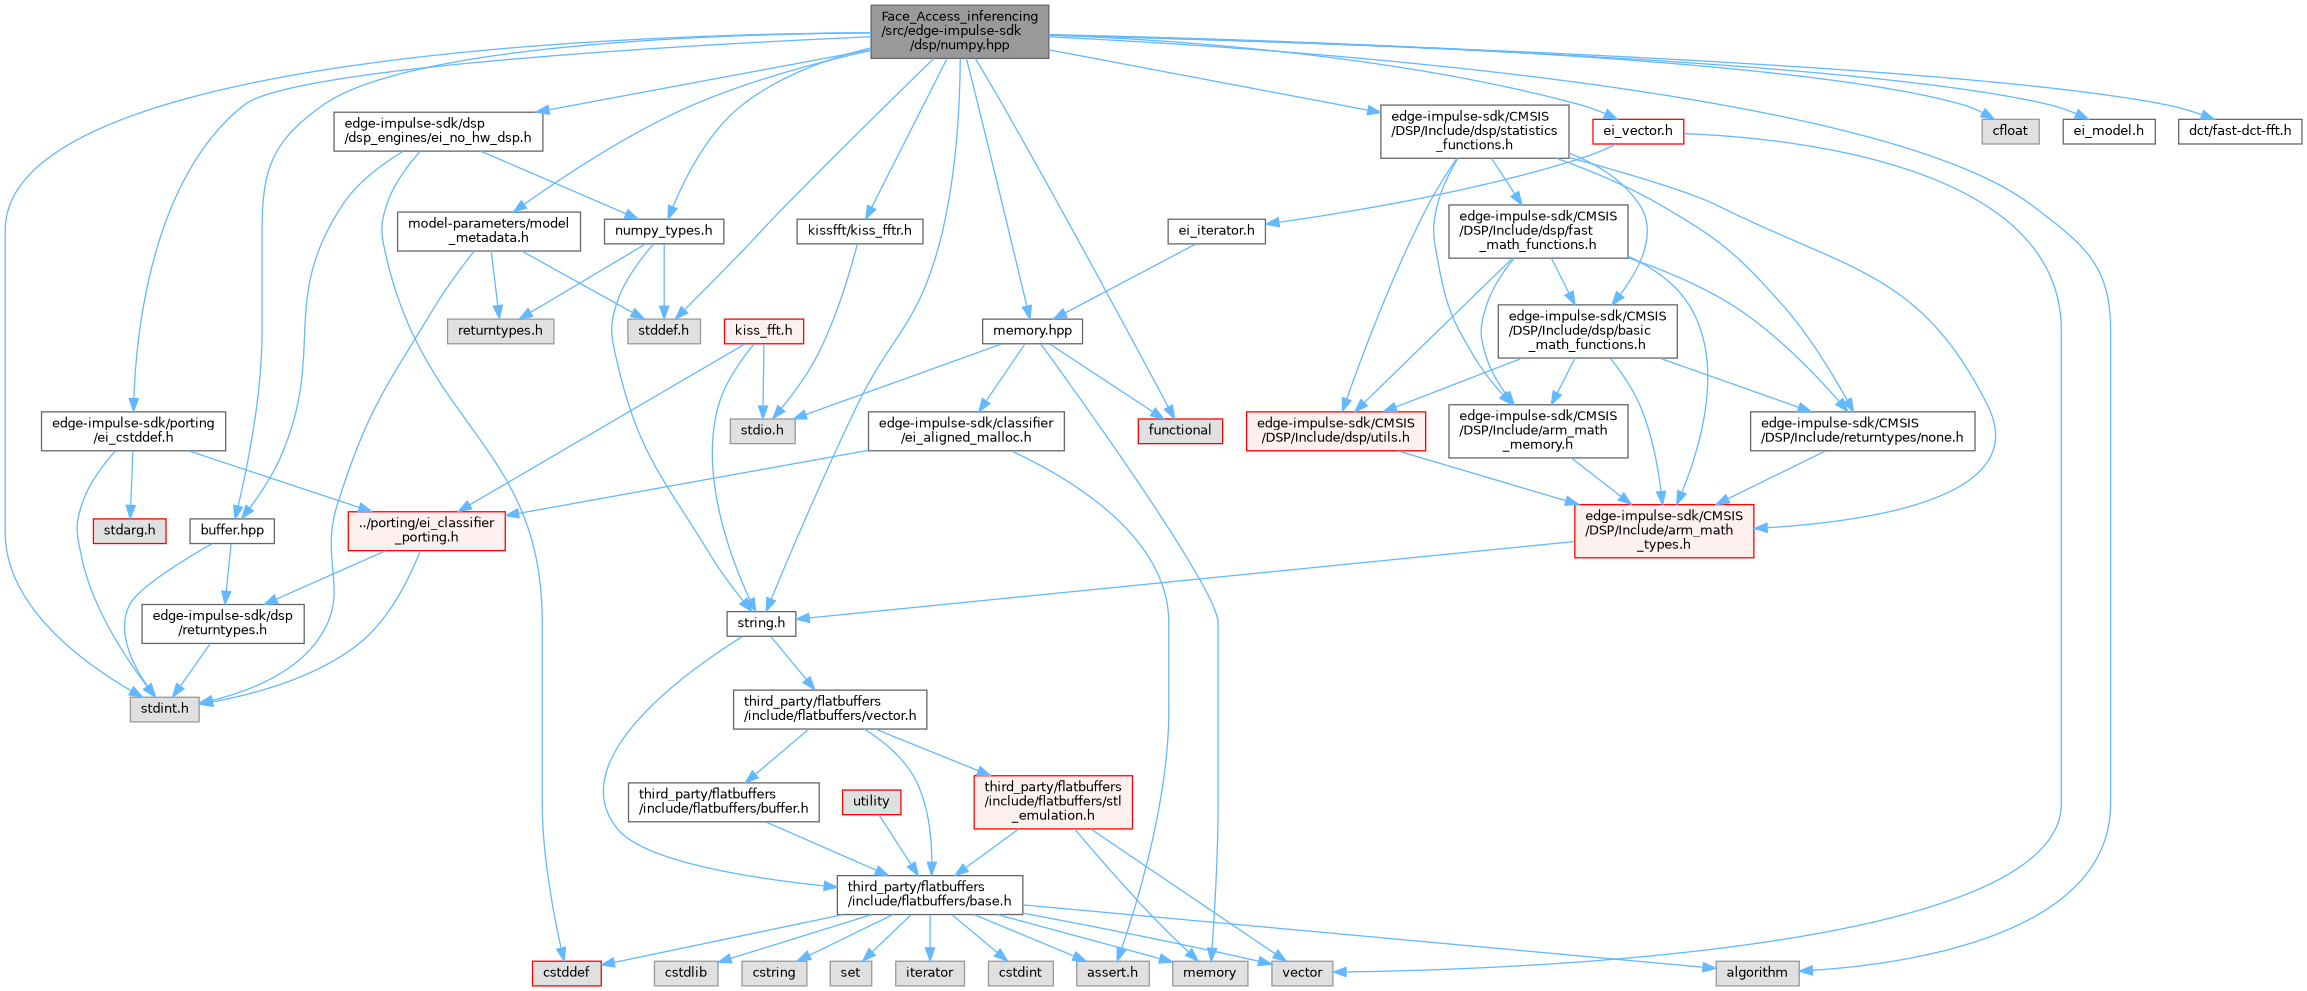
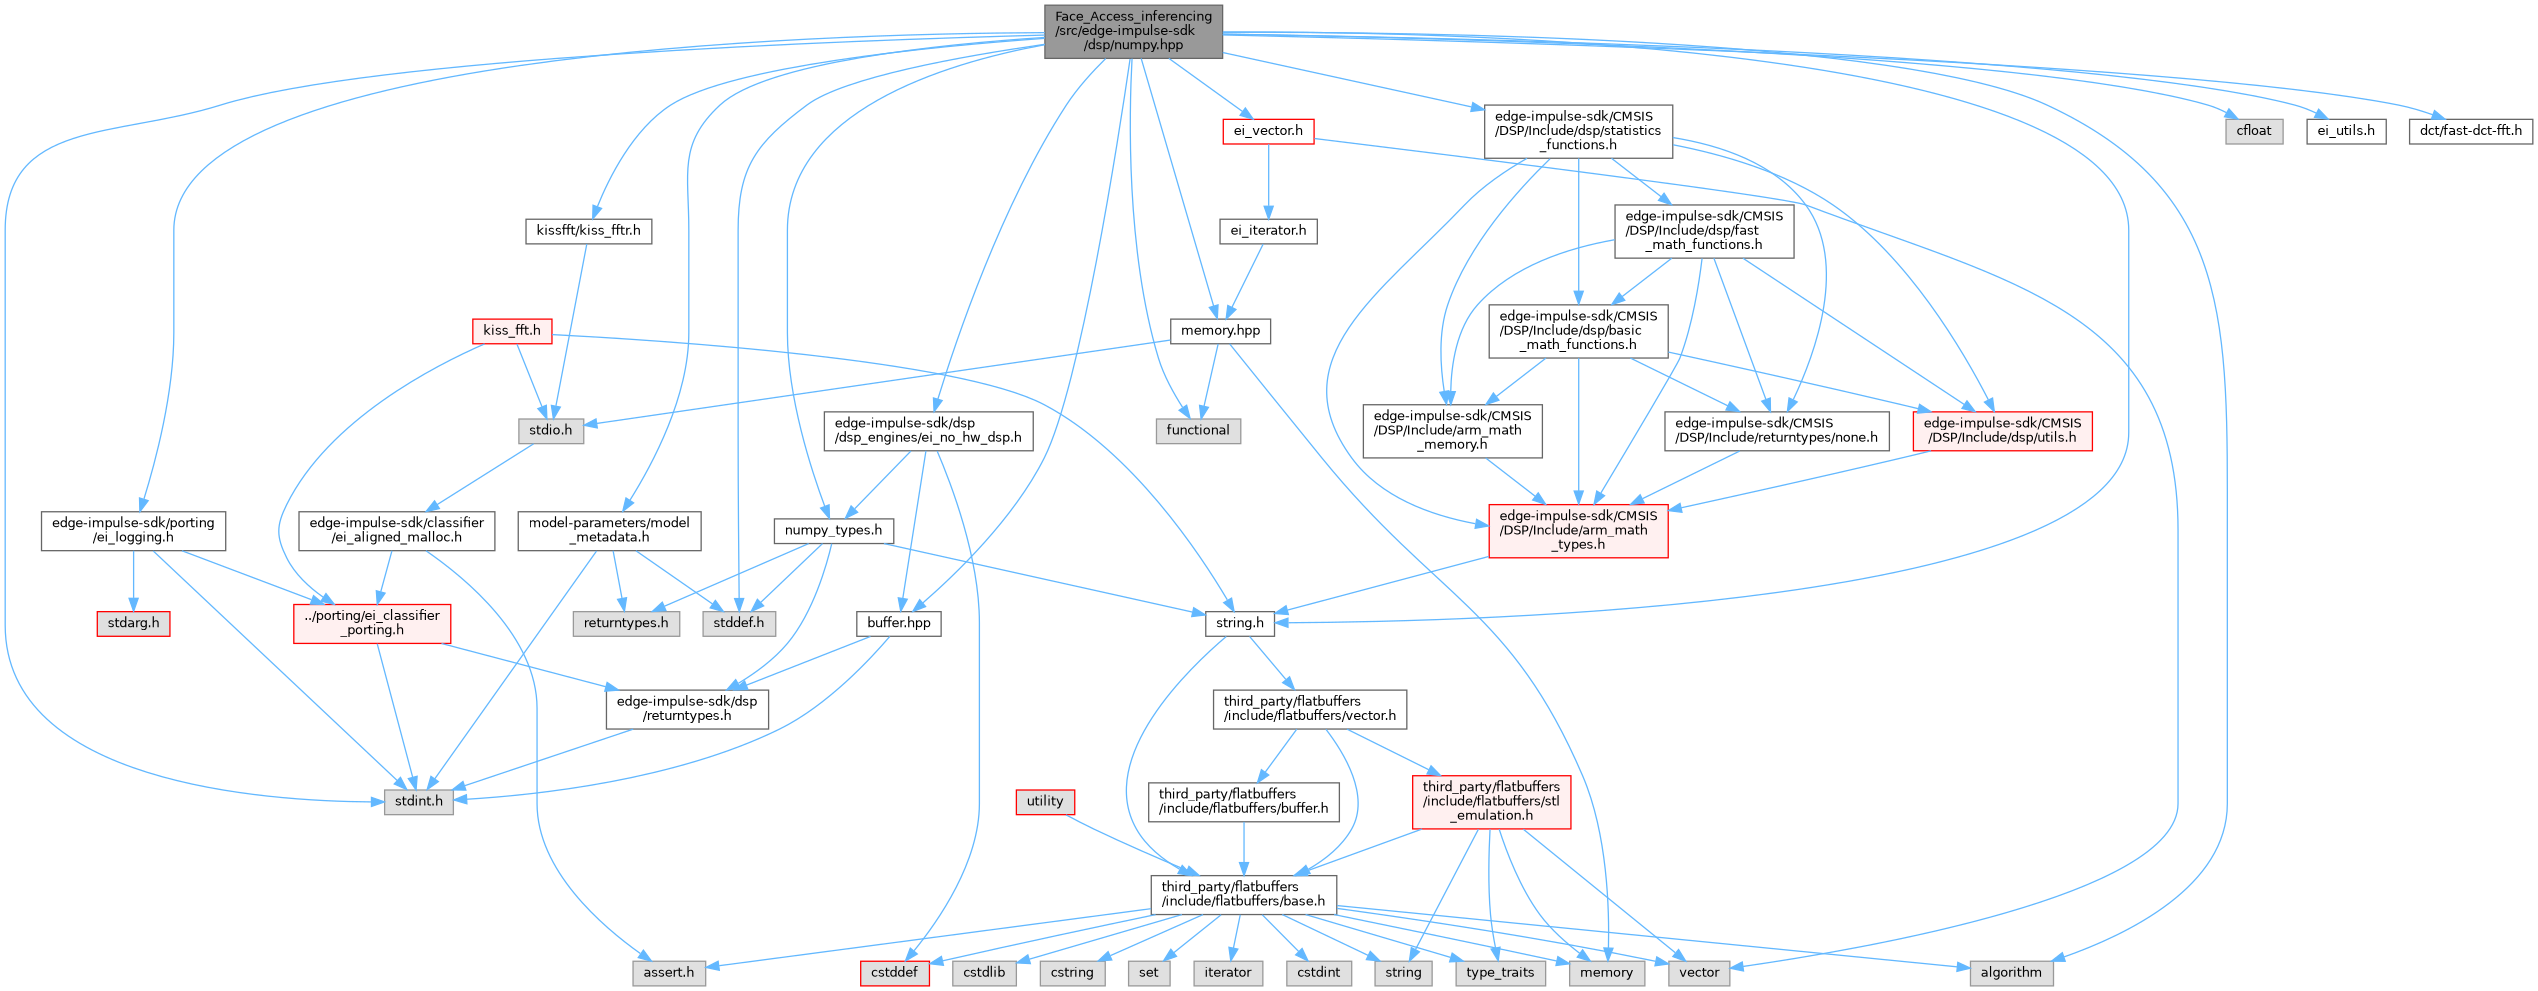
node "ei_model.h": label "ei_model.h" -> "ei_utils.h"
edge "memory.hpp" -> "edge-impulse-sdk/classifier /ei_aligned_malloc.h": now "stdio.h" -> "edge-impulse-sdk/classifier /ei_aligned_malloc.h"
node "edge-impulse-sdk/porting /ei_cstddef.h": label "edge-impulse-sdk/porting /ei_cstddef.h" -> "edge-impulse-sdk/porting /ei_logging.h"
node "functional": color red -> grey60
edge "numpy_types.h" -> "edge-impulse-sdk/dsp /returntypes.h": added
node "string": added
node "type_traits": added
